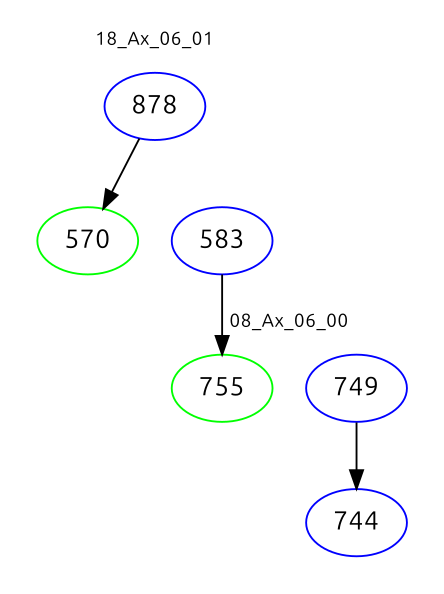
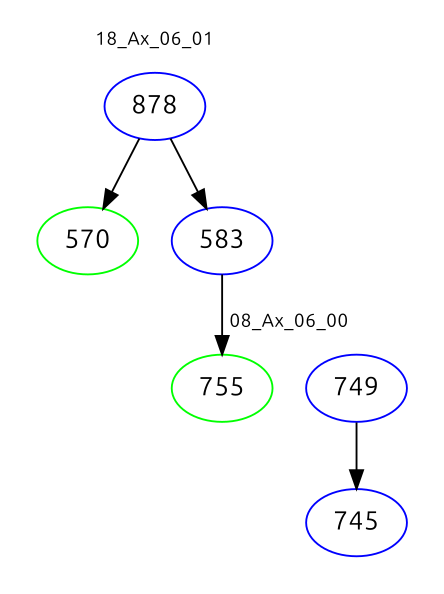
edge "878" -> "583": added
node "744": label "744" -> "745"
